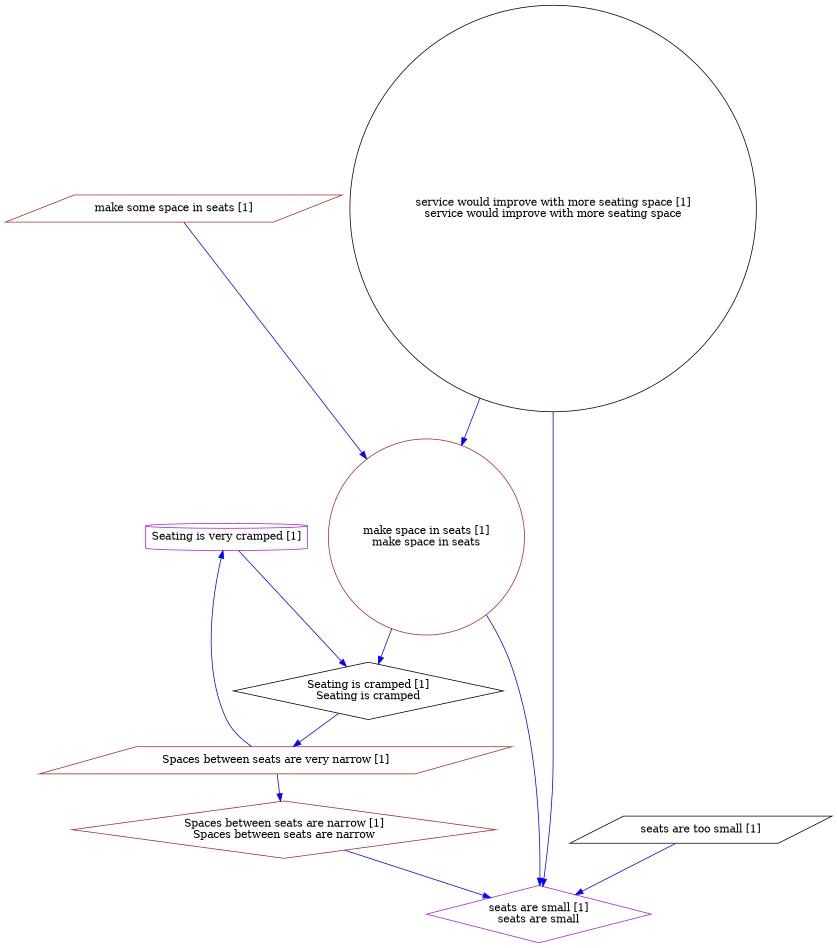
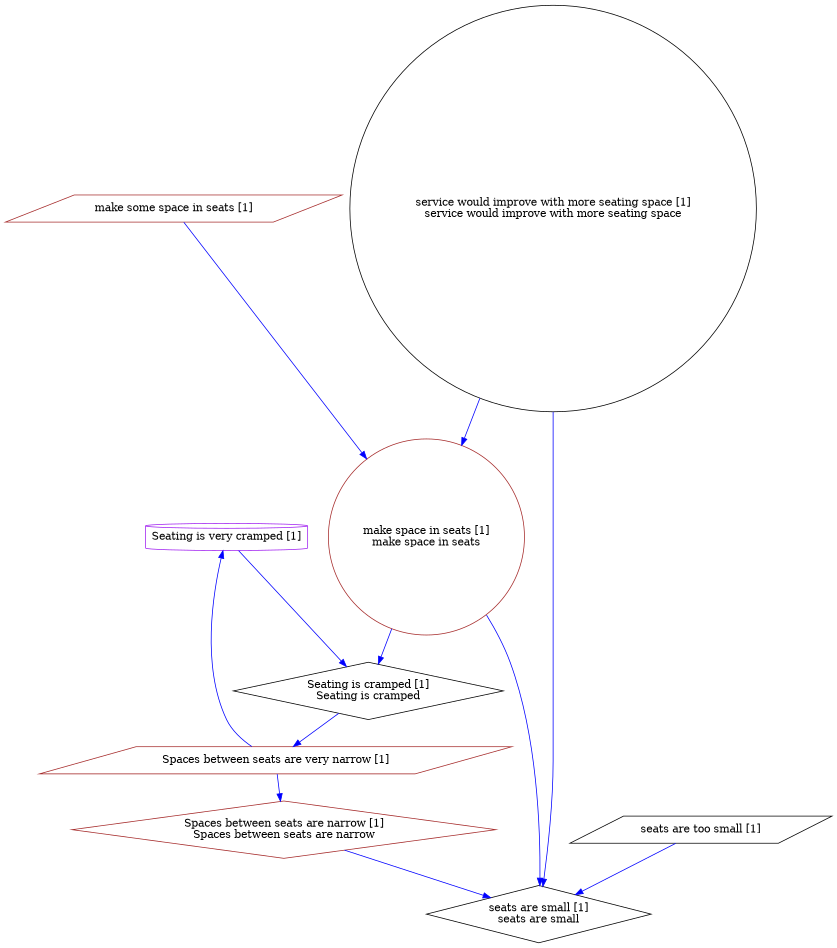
node "seats are small [1] seats are small": color purple -> black
